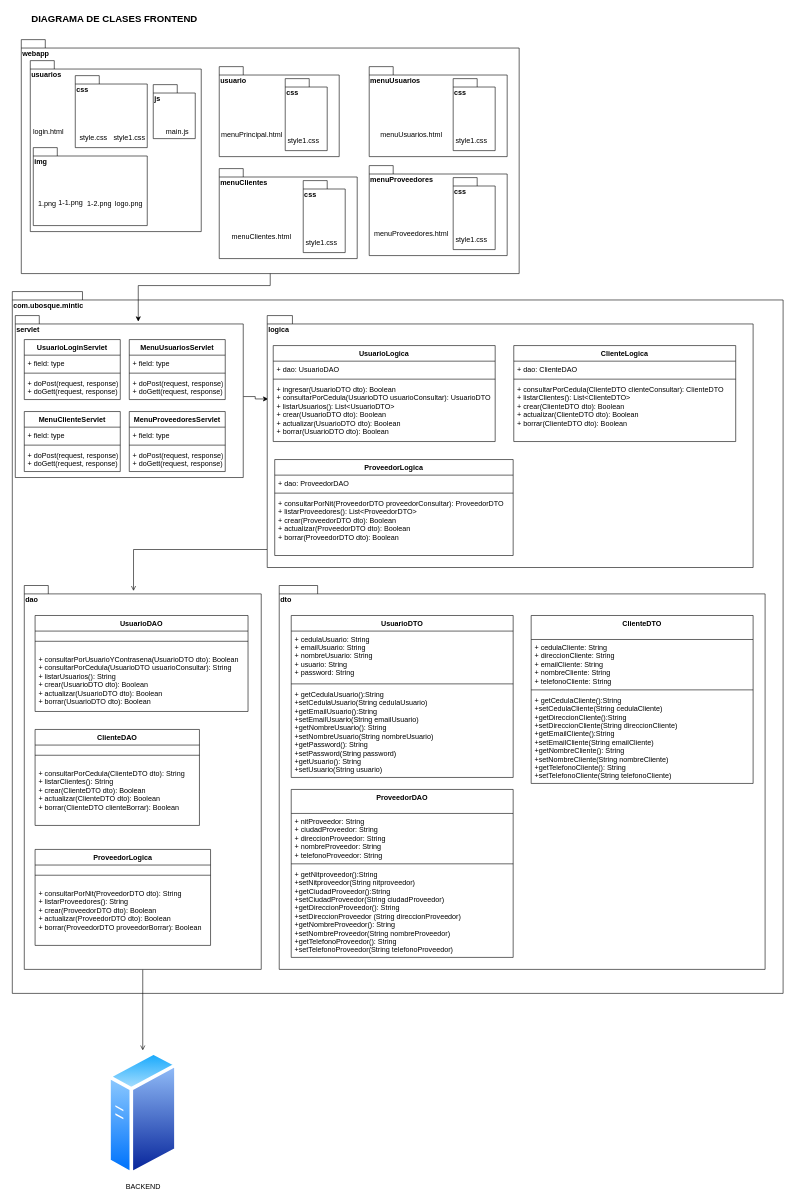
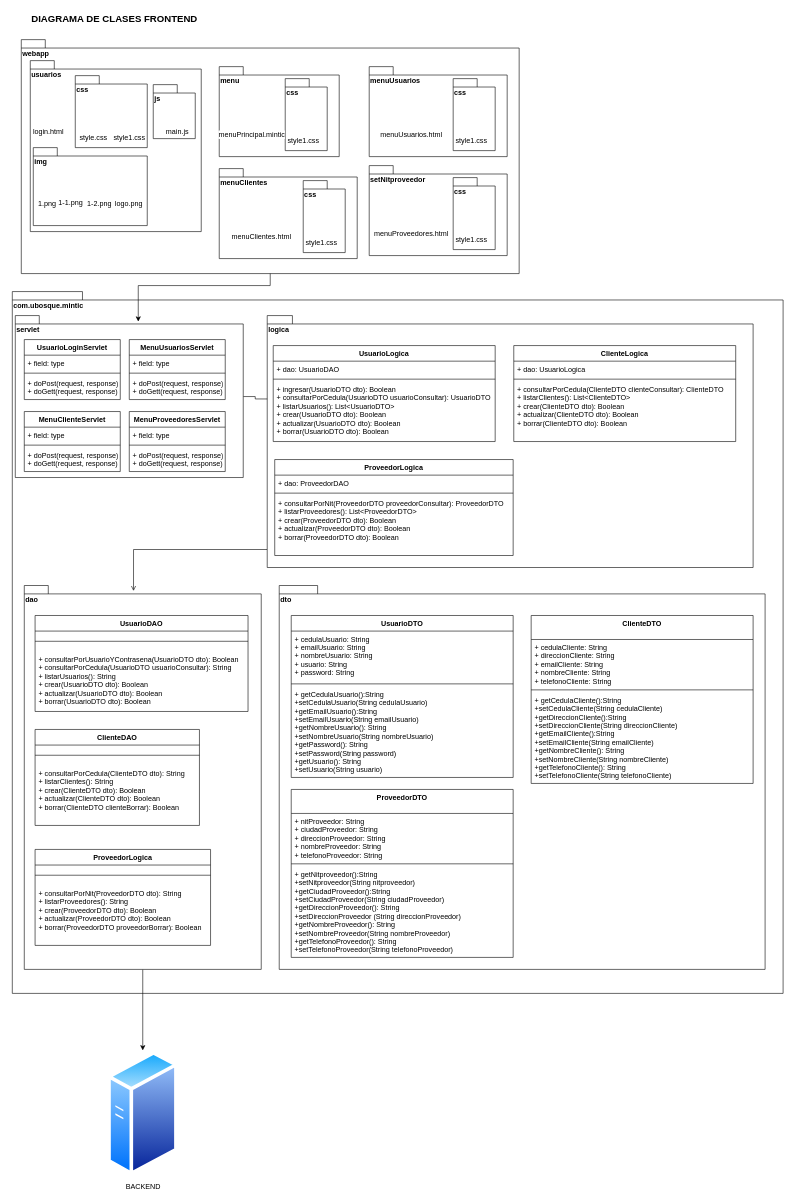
node "usuario": label "usuario" -> "menu"
node "menuPrincipal.html": label "menuPrincipal.html" -> "menuPrincipal.mintic"
node "menuProveedores": label "menuProveedores" -> "setNitproveedor"
node "+ dao: ClienteDAO": label "+ dao: ClienteDAO" -> "+ dao: UsuarioLogica"
edge "servlet" -> "logica": arrowhead classic -> none
node "ProveedorDAO": label "ProveedorDAO" -> "ProveedorDTO"
edge "dao" -> "BACKEND": arrowhead open -> classic
